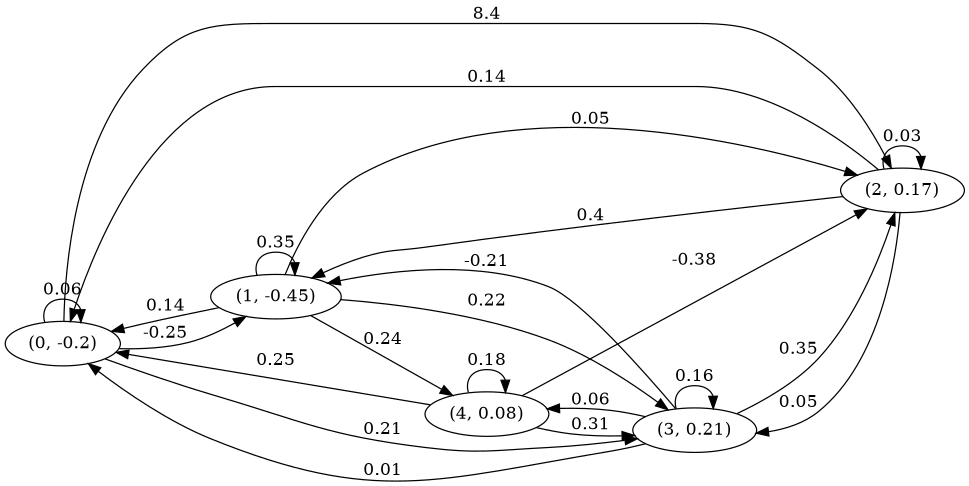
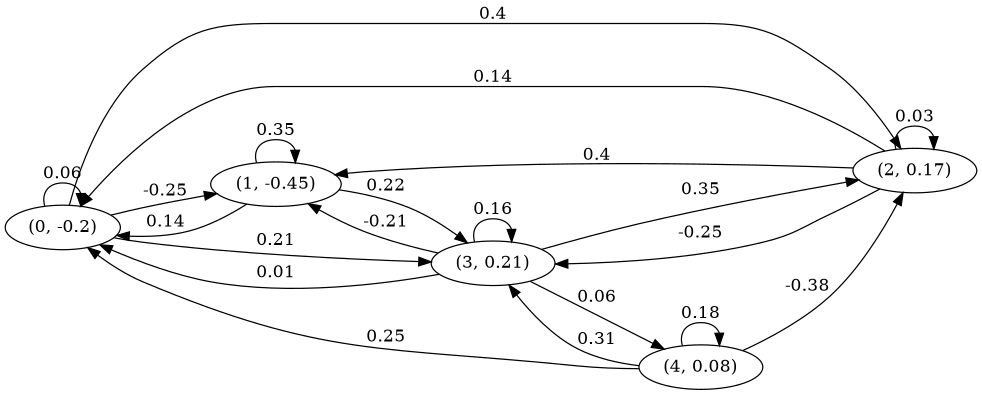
edge "(0, -0.2)" -> "(2, 0.17)": label "8.4" -> "0.4"
edge "(1, -0.45)" -> "(2, 0.17)": removed, label "0.05"
edge "(1, -0.45)" -> "(4, 0.08)": removed, label "0.24"
edge "(2, 0.17)" -> "(3, 0.21)": label "0.05" -> "-0.25"
